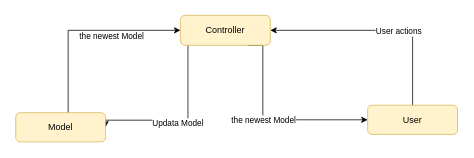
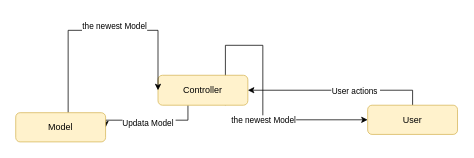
node "Controller": moved (225, 30) -> (203, 90)
